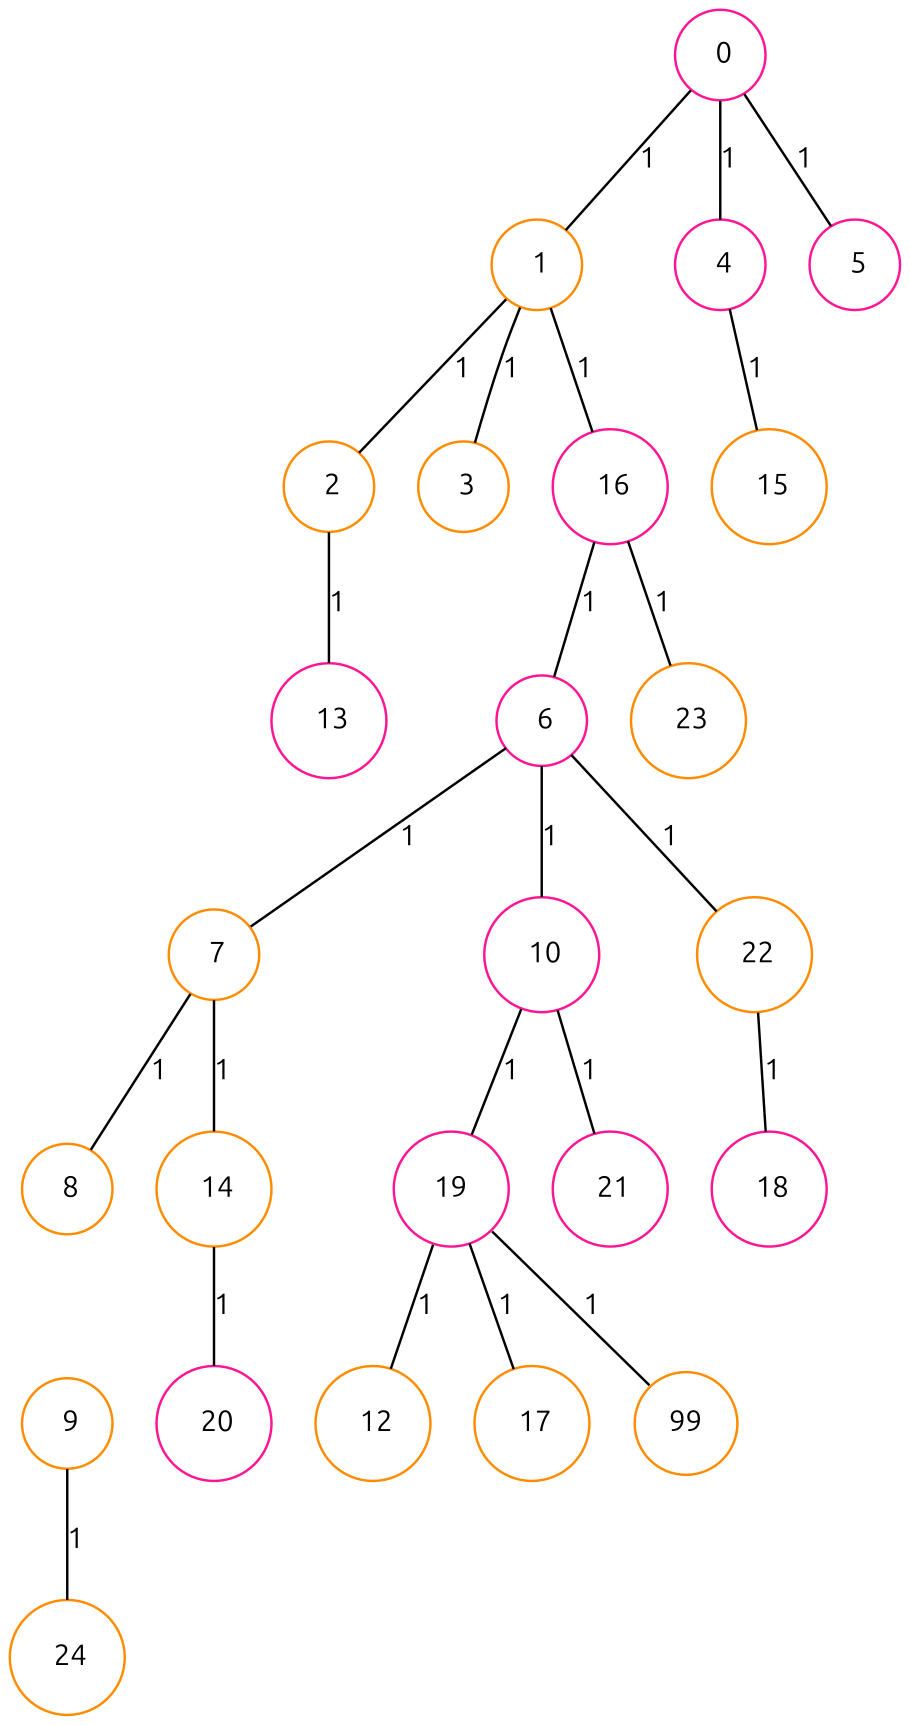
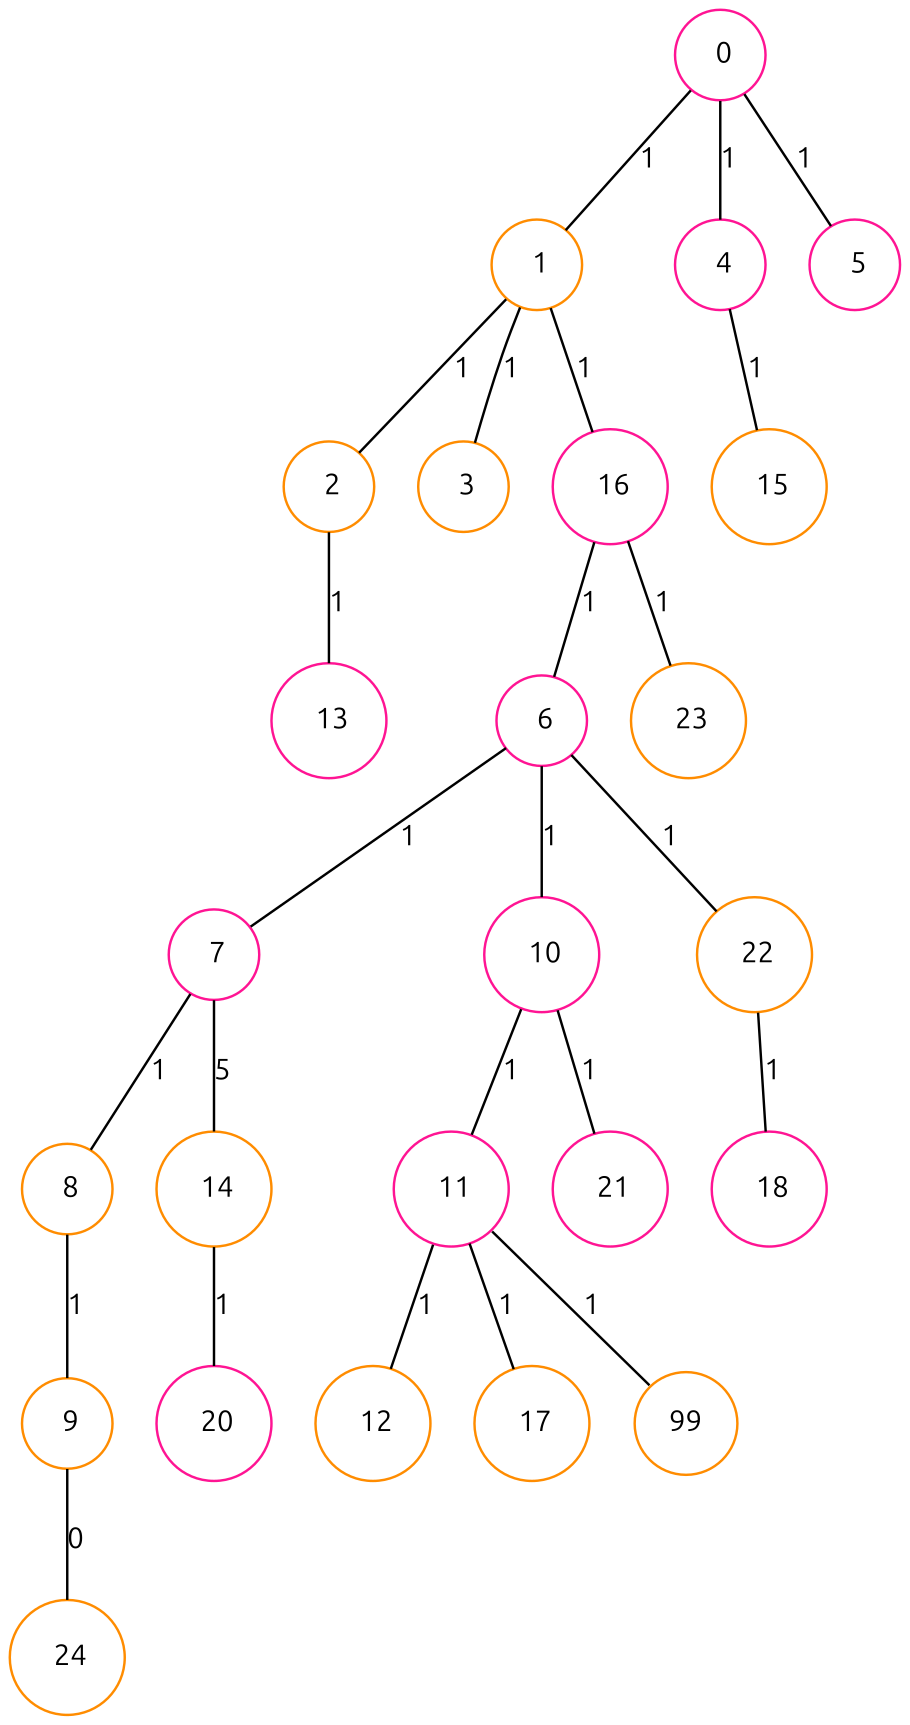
node "7": color darkorange -> deeppink
edge "7" -- "14": label "1" -> "5"
node "19": label "19" -> "11"
edge "8" -- "9": added, label "1"
edge "9" -- "24": label "1" -> "0"
